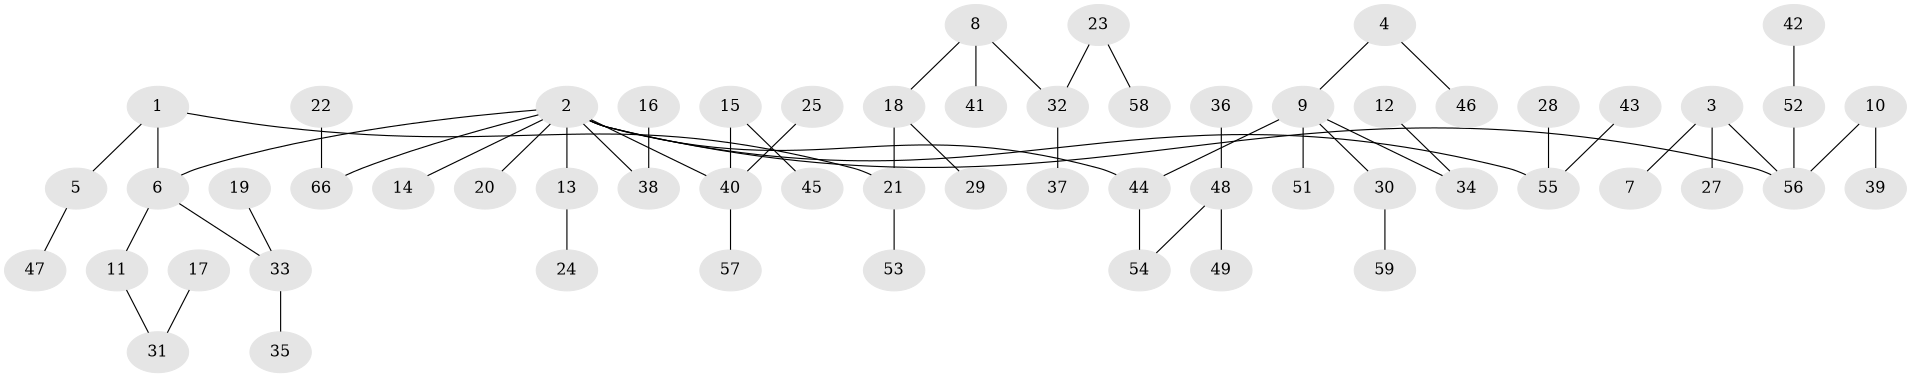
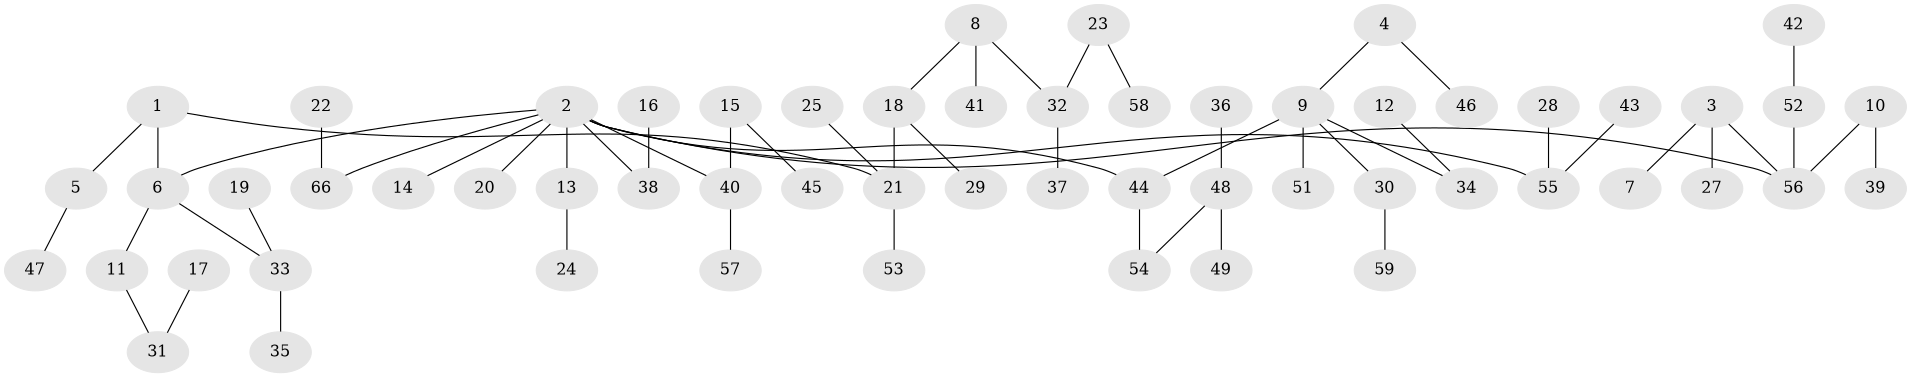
edge "25" -- "40": now "25" -- "21"
